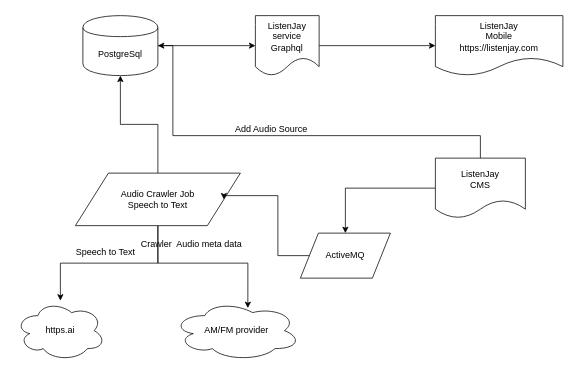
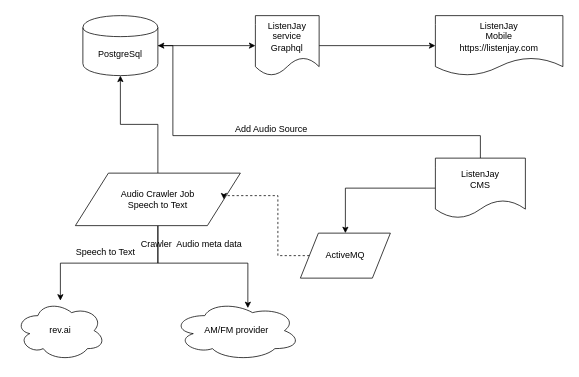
edge "ActiveMQ" -> "Audio Crawler Job Speech to Text": style solid -> dashed
node "https.ai": label "https.ai" -> "rev.ai"
